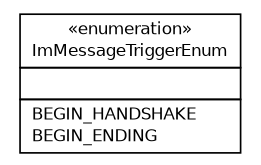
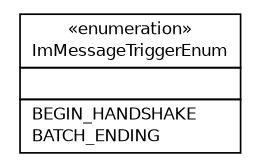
node "ImMessageTriggerEnum": text "BEGIN_ENDING" -> "BATCH_ENDING"
